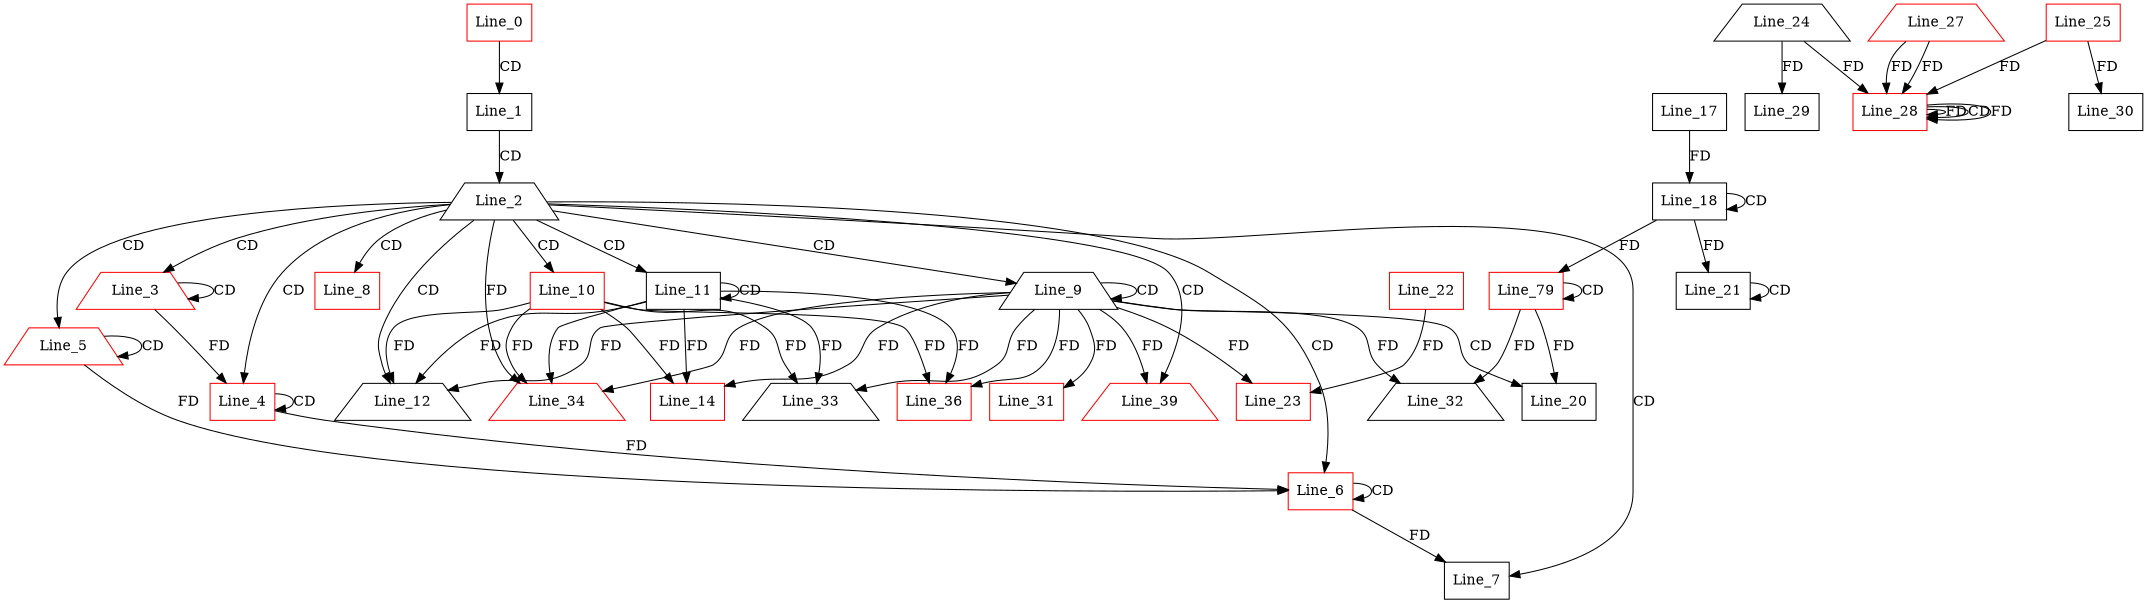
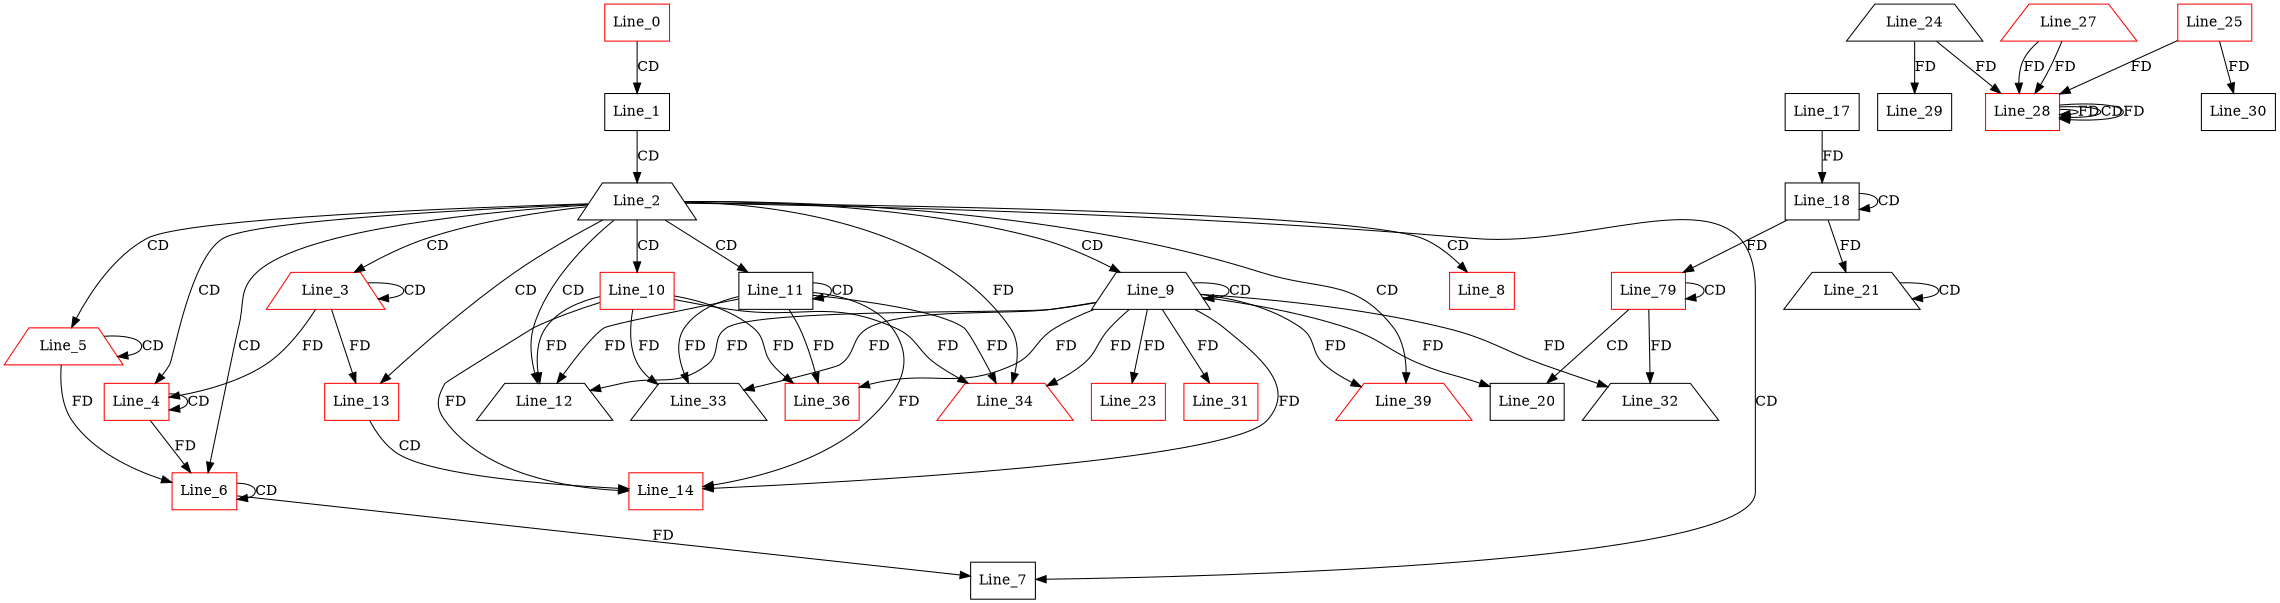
node "Line_22": removed
node "Line_21": shape box -> trapezium
edge "Line_9" -> "Line_20": label "CD" -> "FD"
edge "Line_79" -> "Line_20": label "FD" -> "CD"
node "Line_13": added
